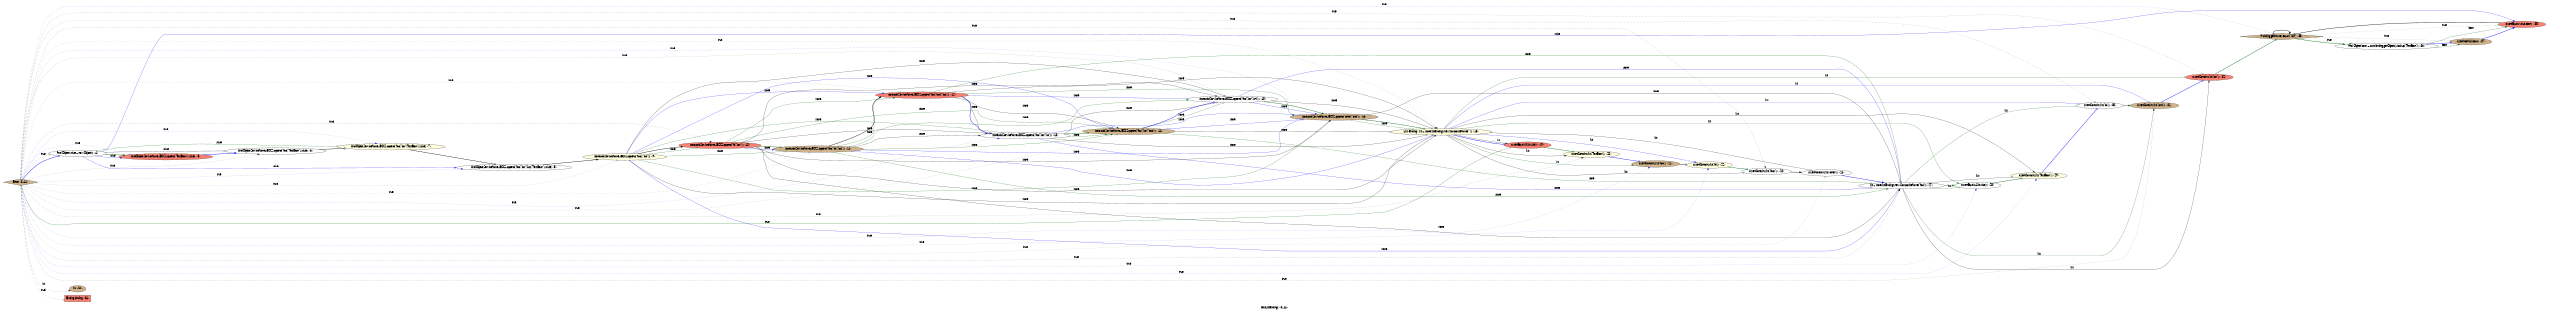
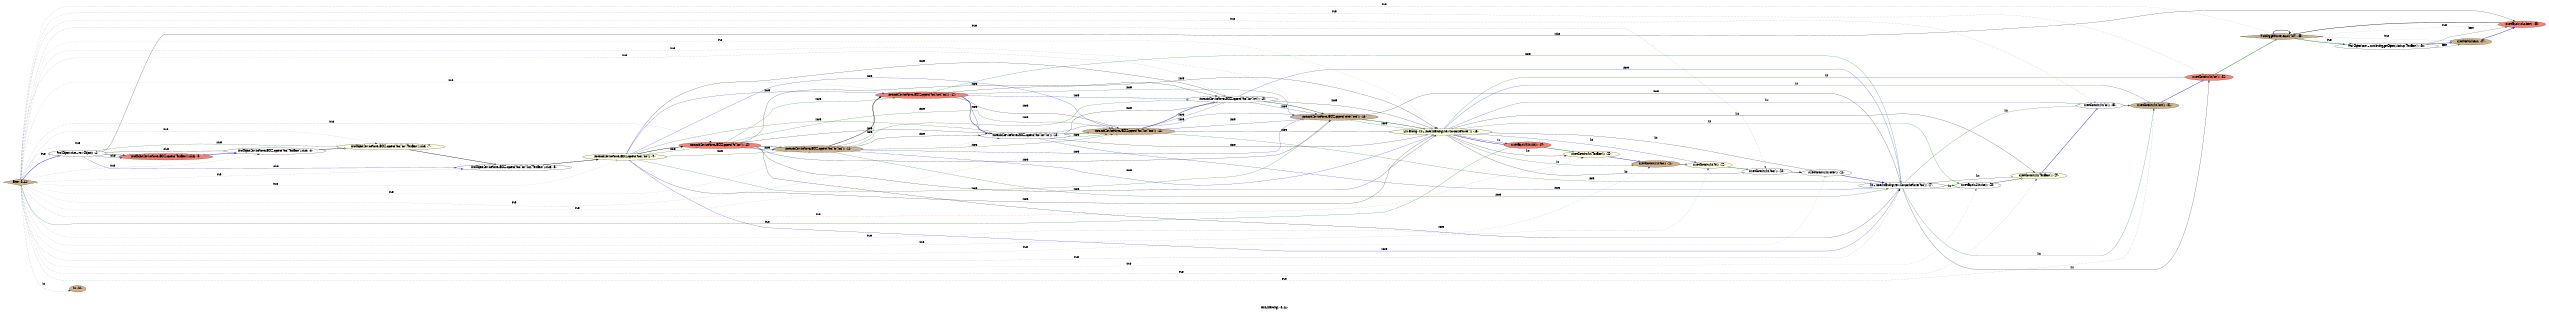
edge "final Object value = new Object(); <4>" -> "assertEquals(value,bean); <38>": color blue -> black
edge "Enter <3...41>" -> "assertEquals(4,list.size()); <28>": color blue -> darkgreen
node "Binding binding <34>": removed
